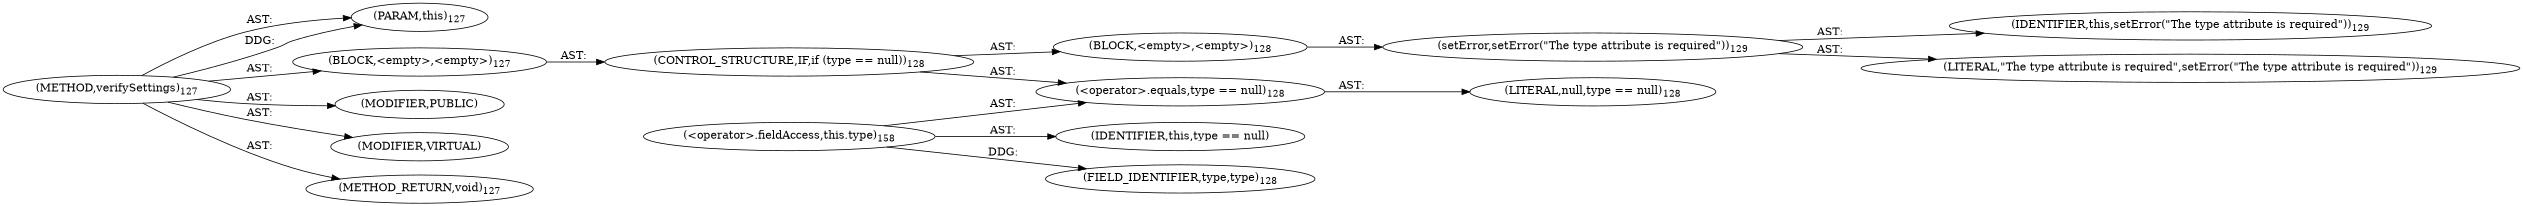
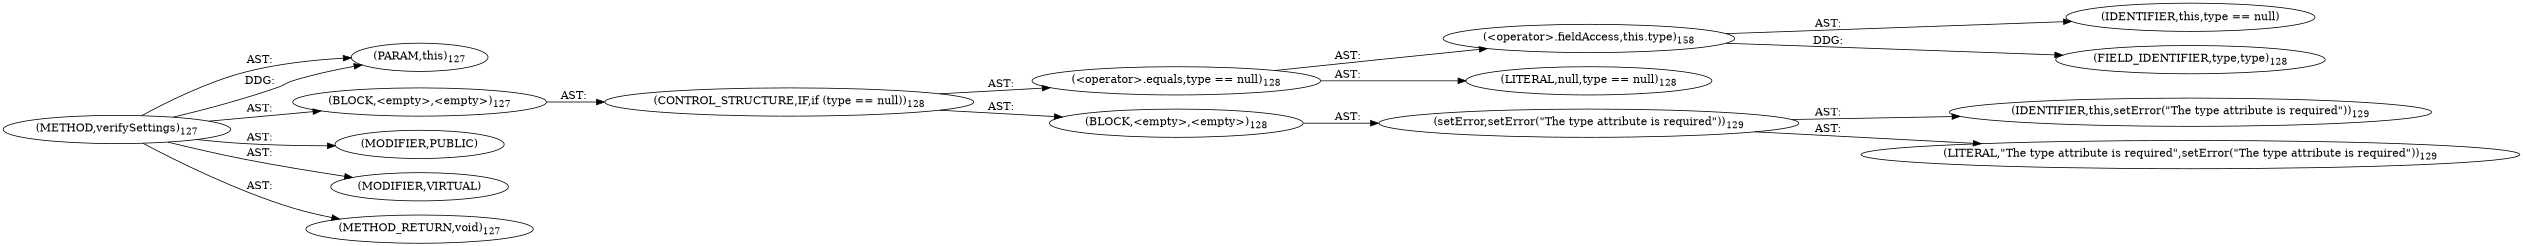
edge "(<operator>.fieldAccess,this.type)" -> "(<operator>.equals,type == null)": reversed
